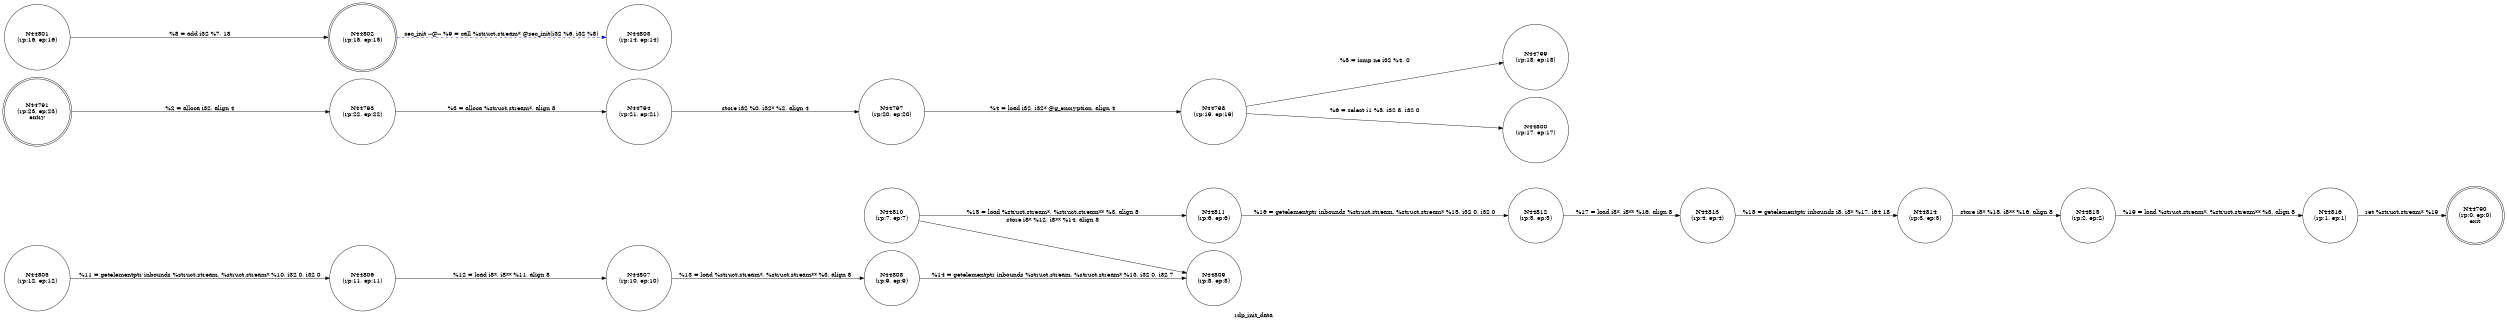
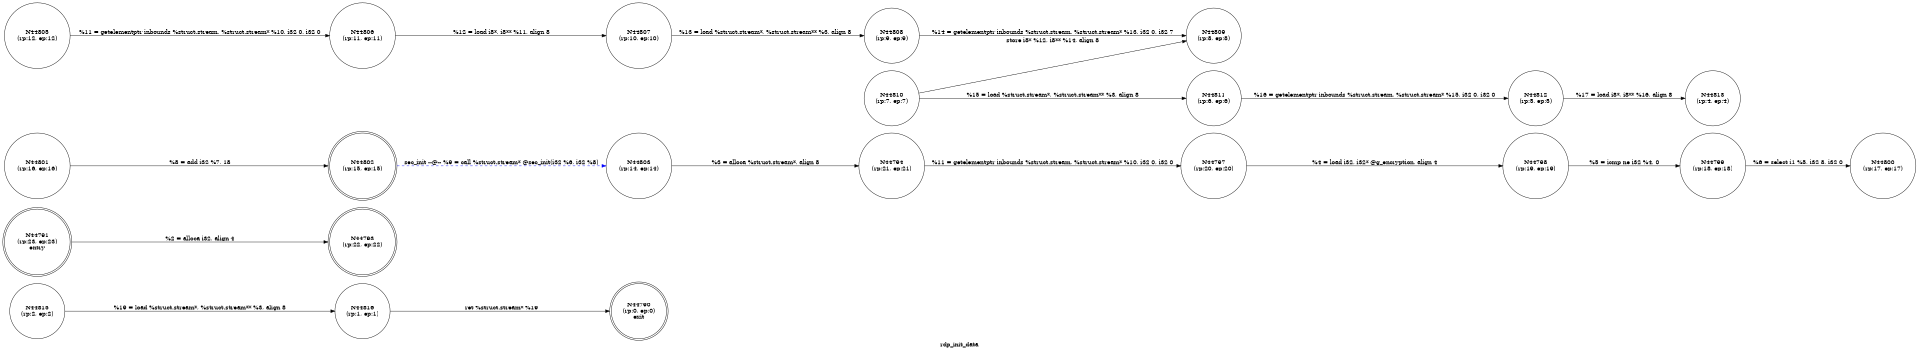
edge "N44794 (rp:21, ep:21)" -> "N44797 (rp:20, ep:20)": label "store i32 %0, i32* %2, align 4" -> "%11 = getelementptr inbounds %struct.stream, %struct.stream* %10, i32 0, i32 0"
node "N44793 (rp:22, ep:22)": shape circle -> doublecircle
edge "N44793 (rp:22, ep:22)" -> "N44794 (rp:21, ep:21)": now "N44803 (rp:14, ep:14)" -> "N44794 (rp:21, ep:21)"
edge "N44798 (rp:19, ep:19)" -> "N44800 (rp:17, ep:17)": now "N44799 (rp:18, ep:18)" -> "N44800 (rp:17, ep:17)"
node "N44814 (rp:3, ep:3)": removed
